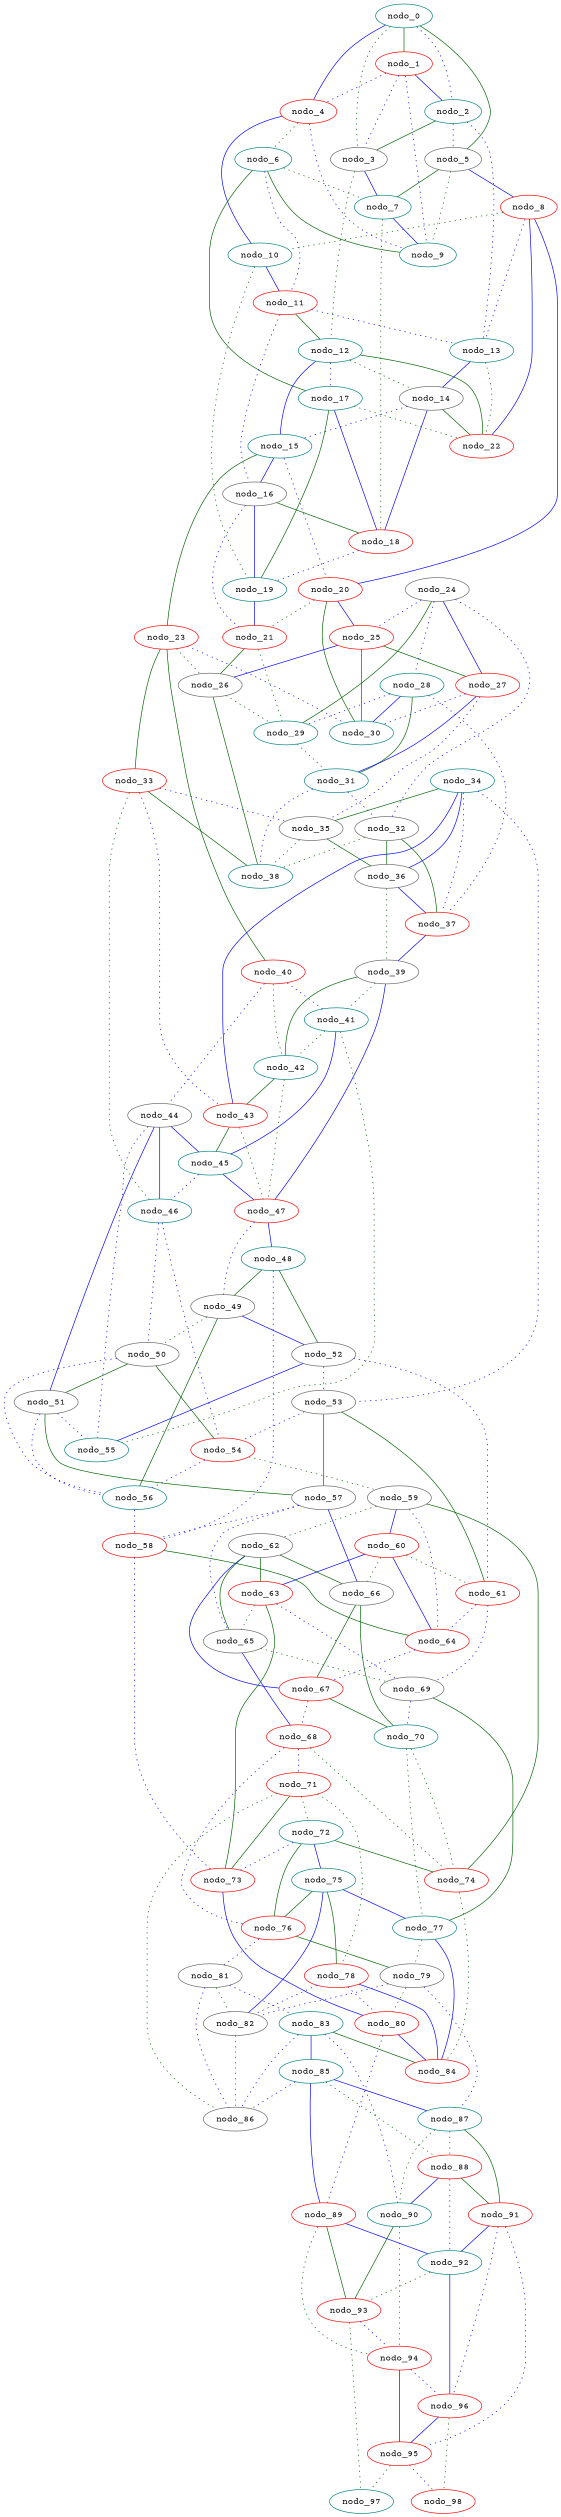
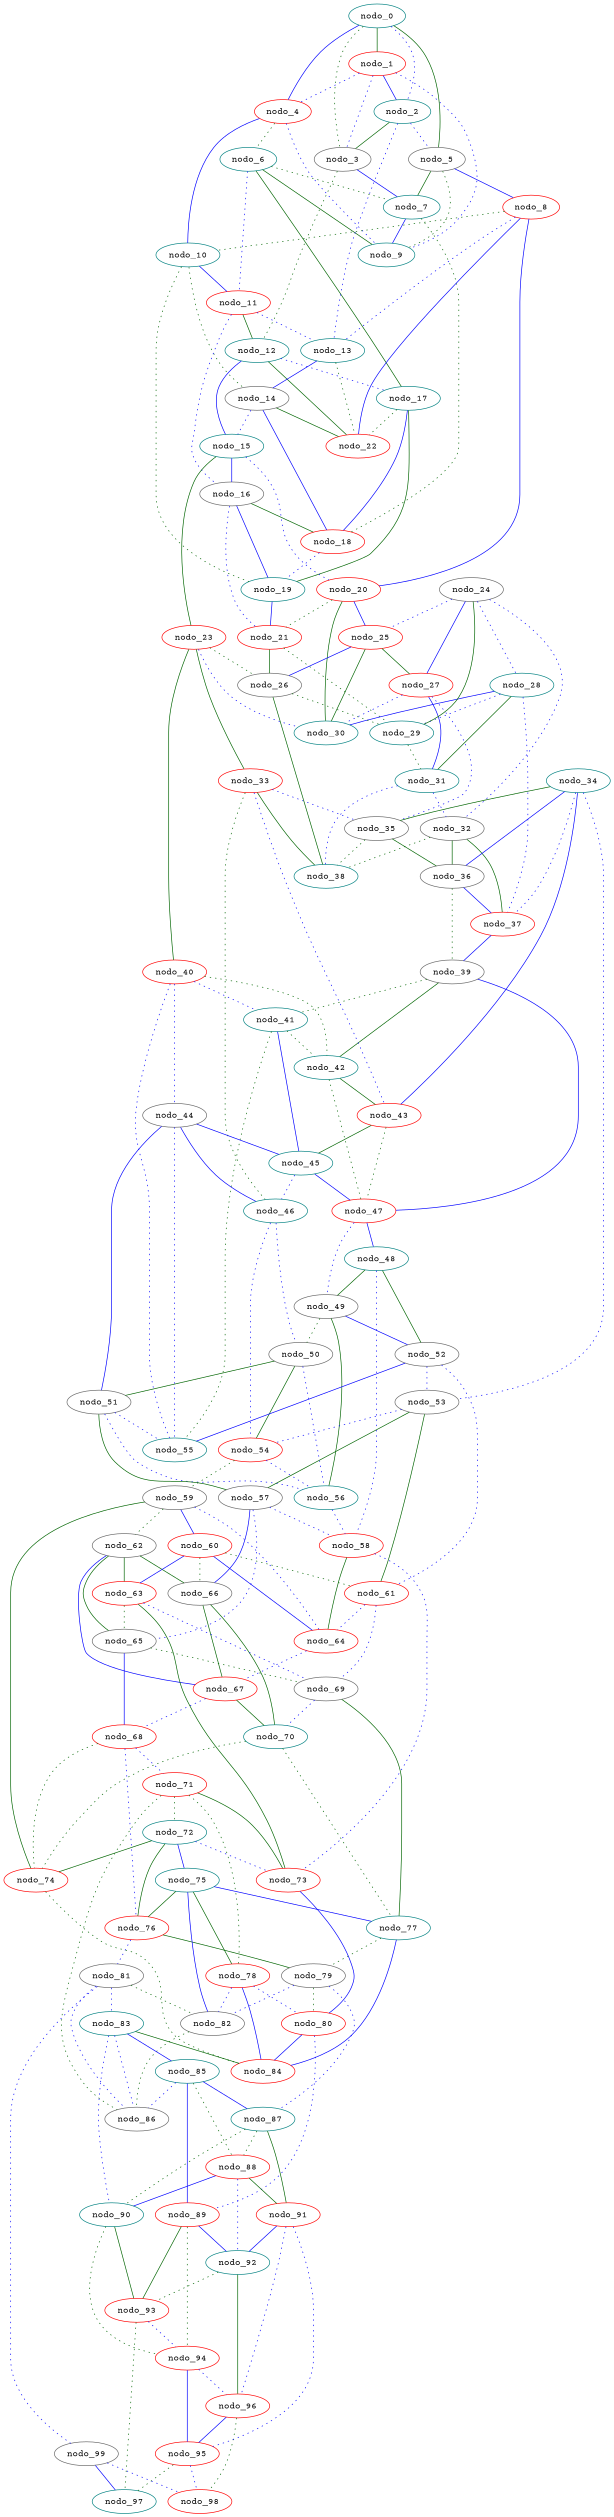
edge "nodo_12" -- "nodo_14": now "nodo_10" -- "nodo_14"
edge "nodo_40" -- "nodo_55": added
edge "nodo_92" -- "nodo_96": color blue -> darkgreen
node "nodo_99": added
